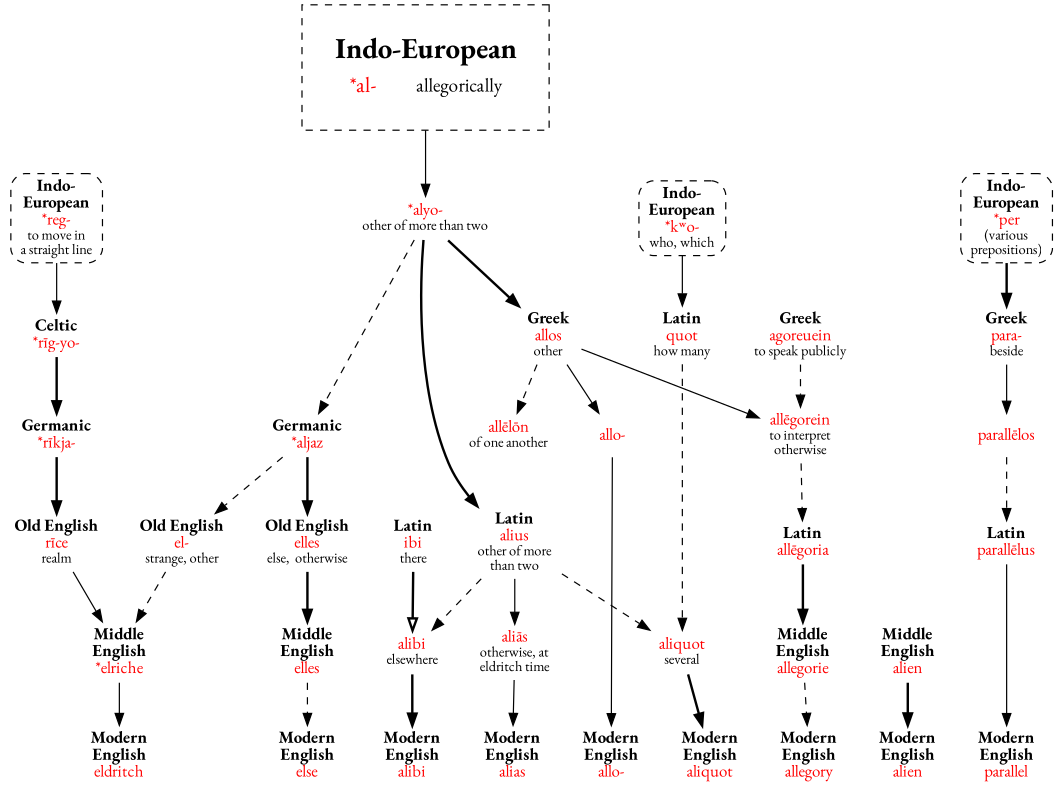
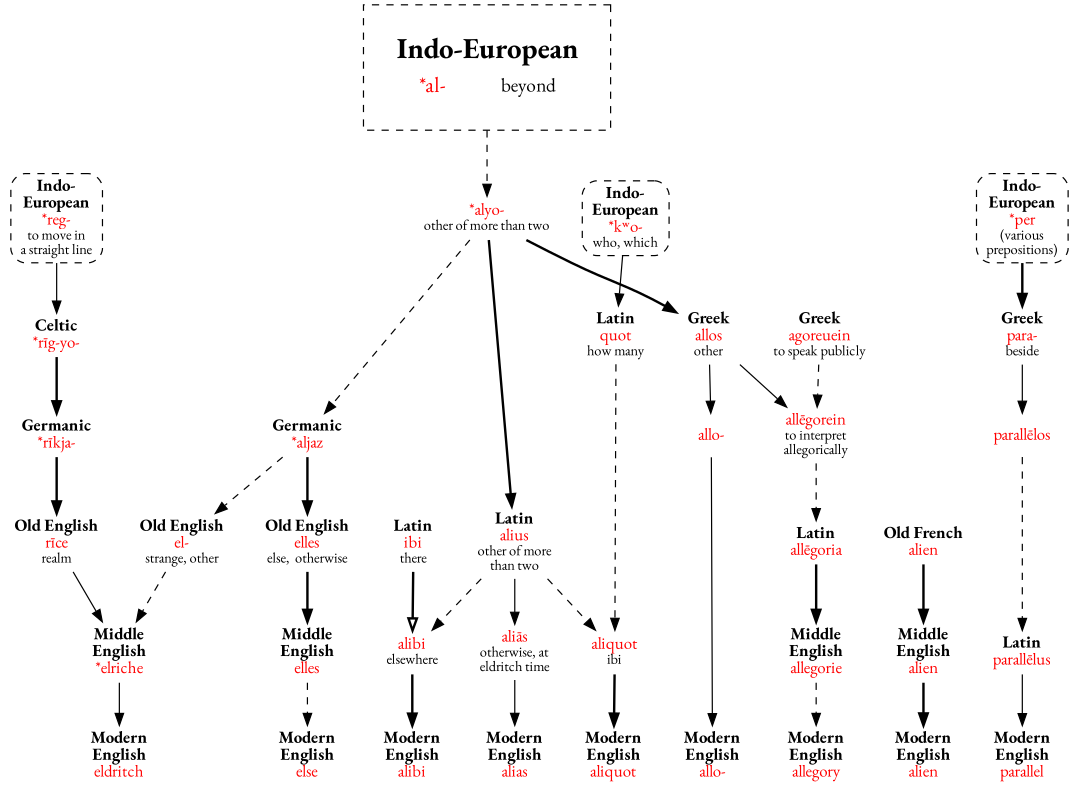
node "Indo-European": text "allegorically" -> "beyond"
edge "Indo-European" -> "*alyo-": style solid -> dashed
node "allēlōn": removed
node "allēgorein": text "otherwise" -> "allegorically"
node "Old French": added
node "aliquot": text "several" -> "ibi"
